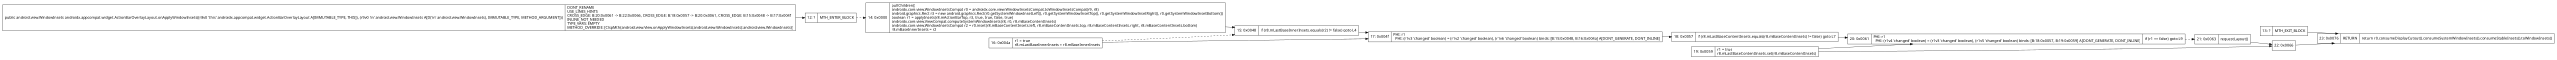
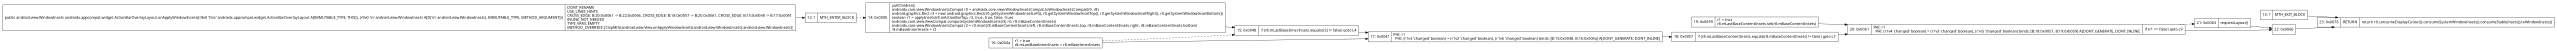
edge "19: 0x0059" -> "22: 0x0066": now "20: 0x0061" -> "22: 0x0066"
